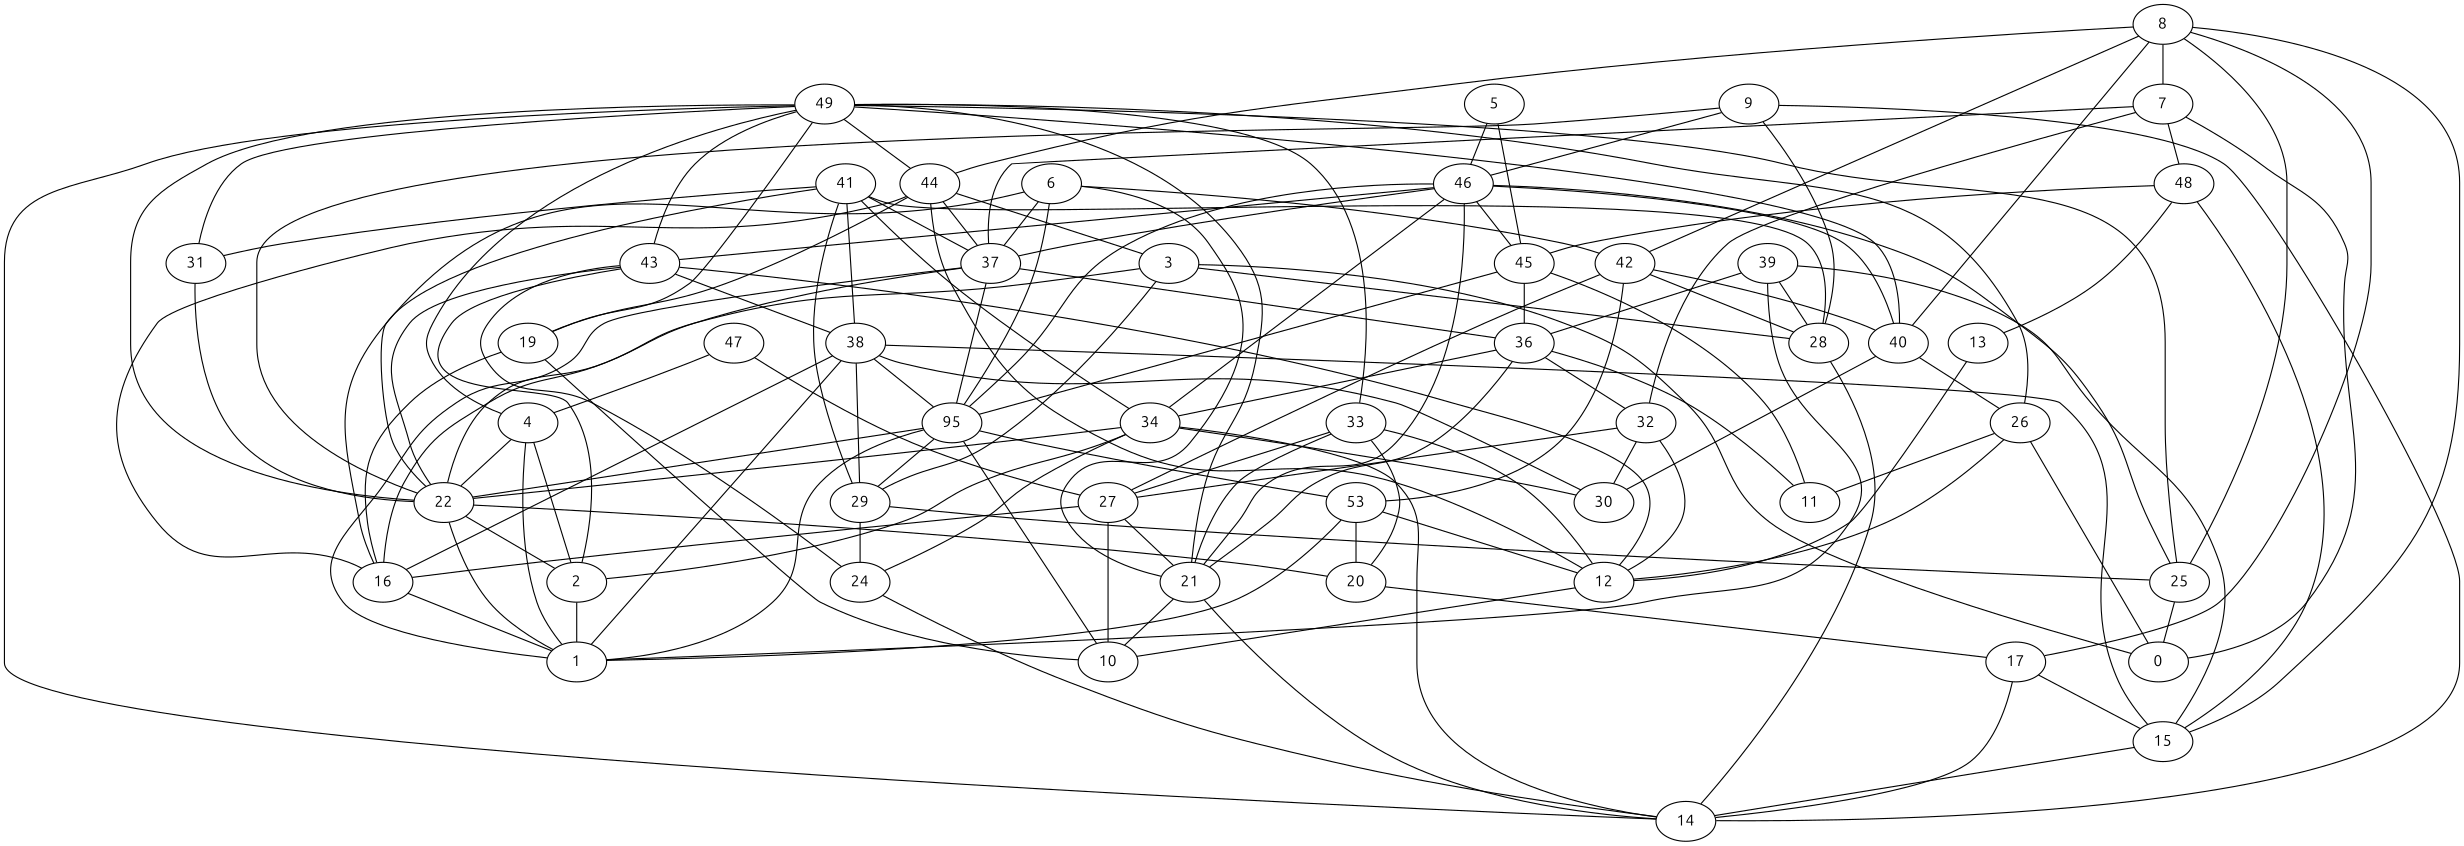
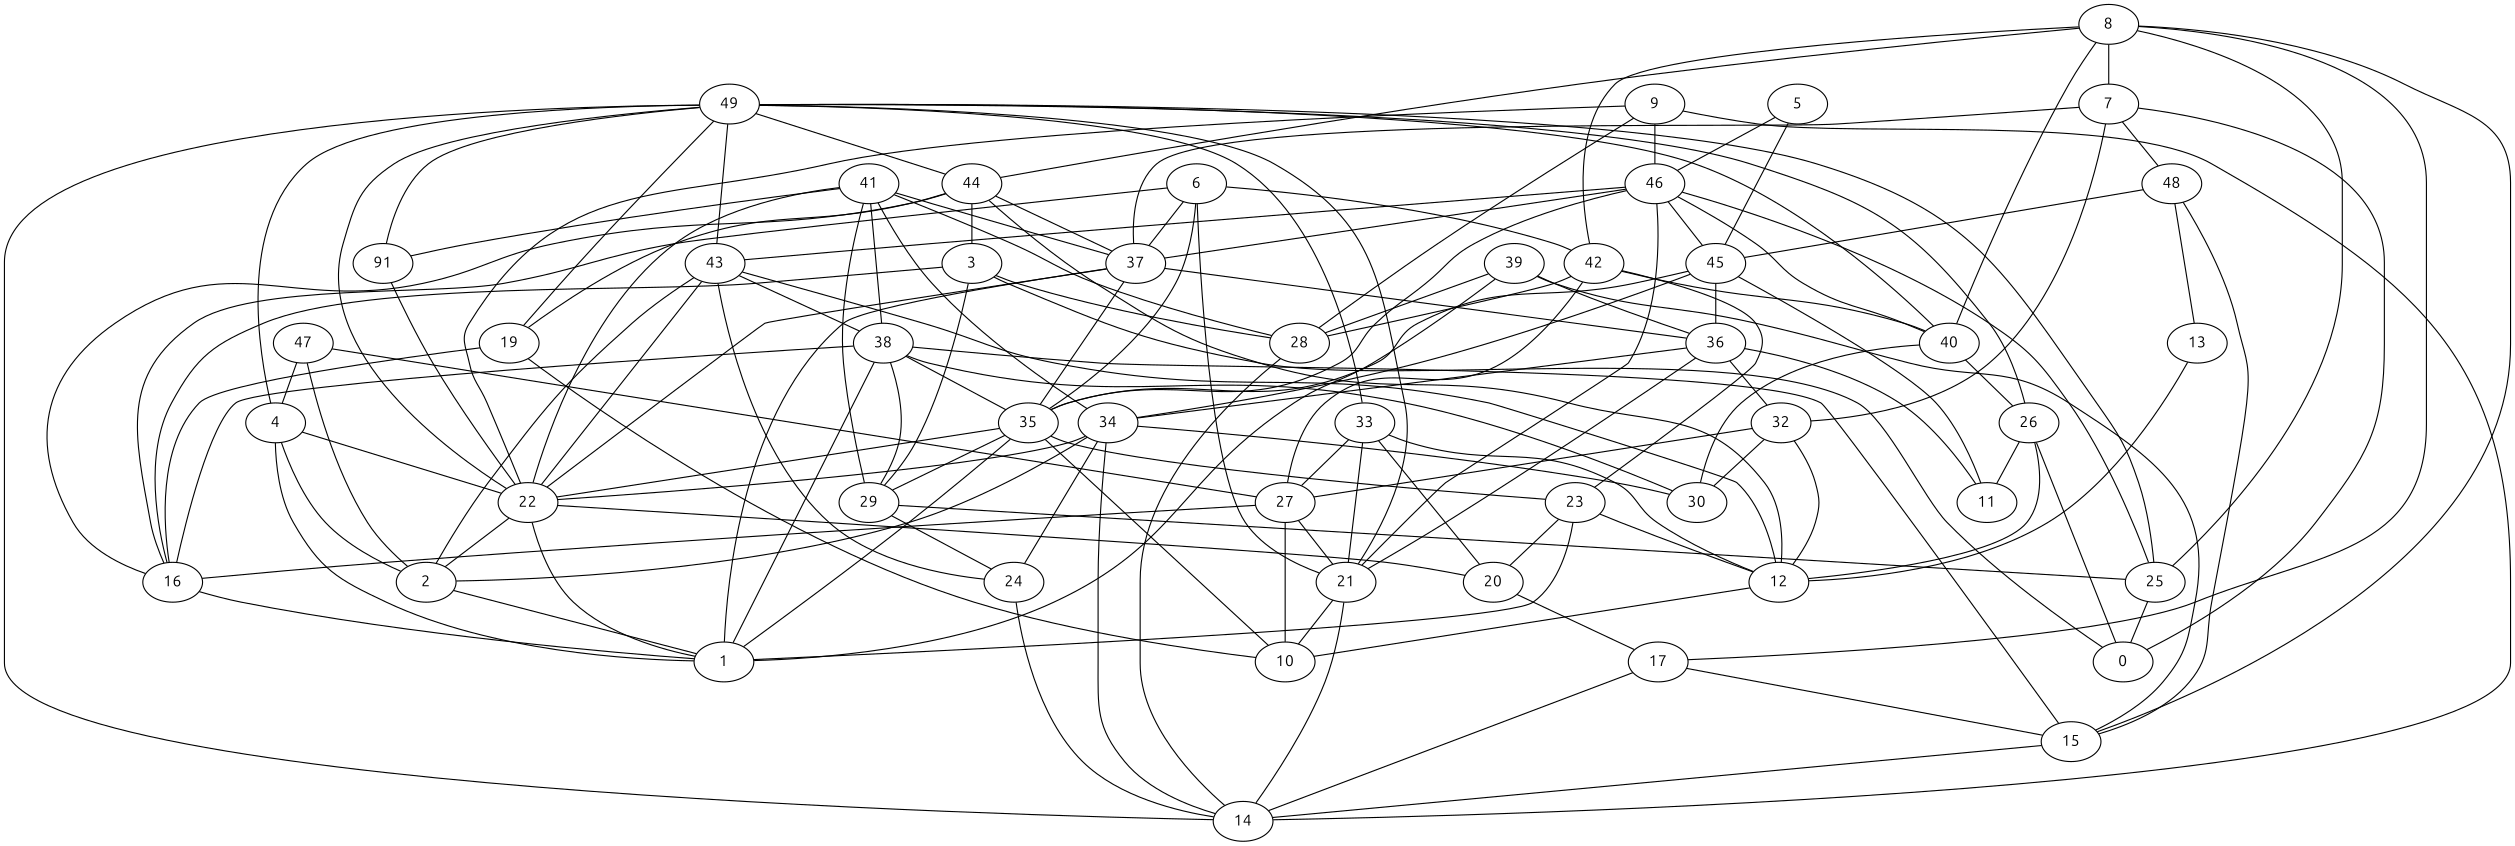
node "31": label "31" -> "91"
edge "46" -- "34": now "45" -- "34"
node "95": label "95" -> "35"
edge "47" -- "2": added
node "53": label "53" -> "23"
